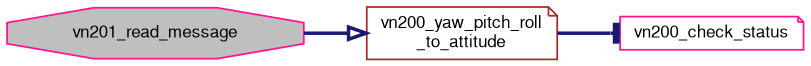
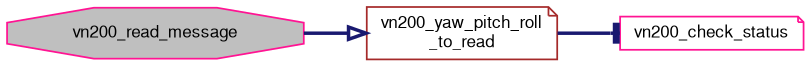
node "vn201_read_message": label "vn201_read_message" -> "vn200_read_message"
node "vn200_yaw_pitch_roll _to_attitude": label "vn200_yaw_pitch_roll _to_attitude" -> "vn200_yaw_pitch_roll _to_read"
